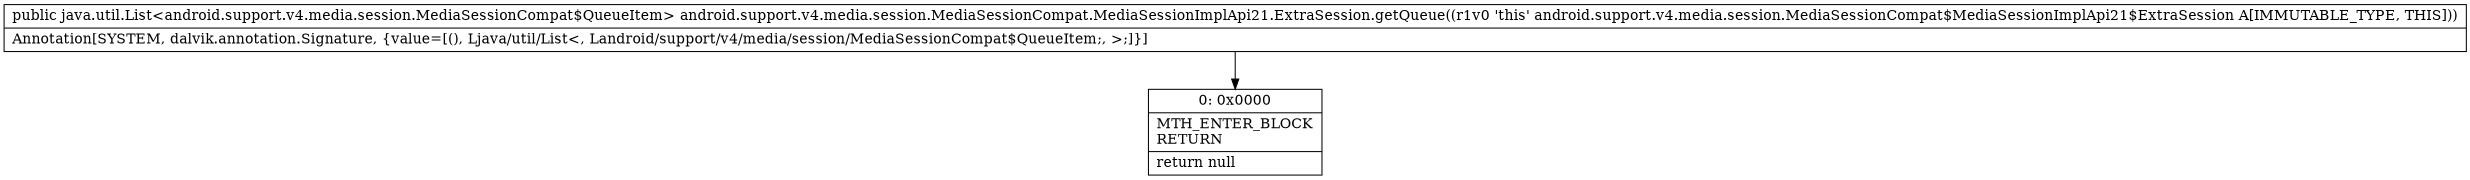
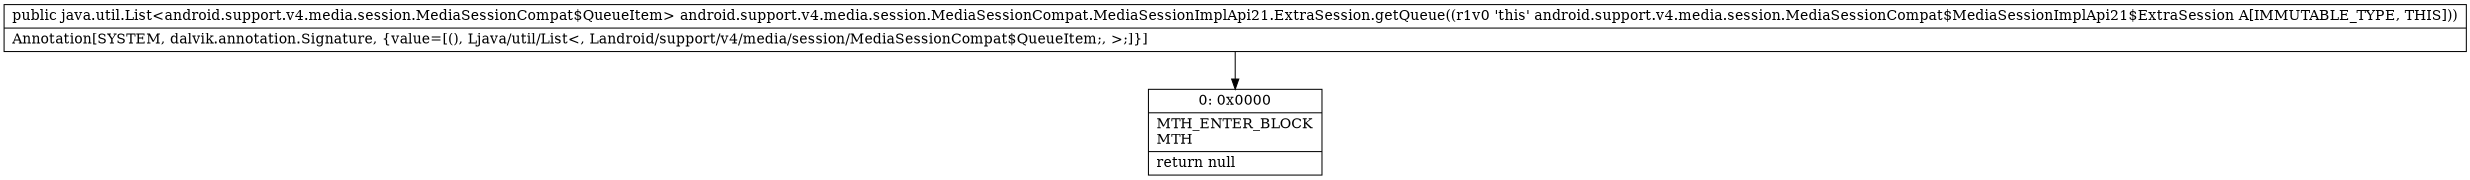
node "0: 0x0000": text "RETURN" -> "MTH"
